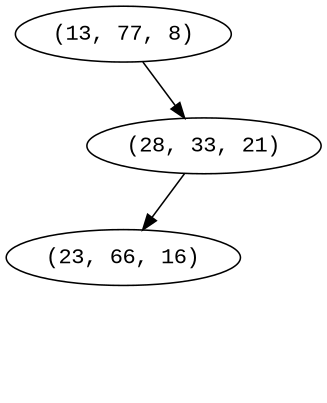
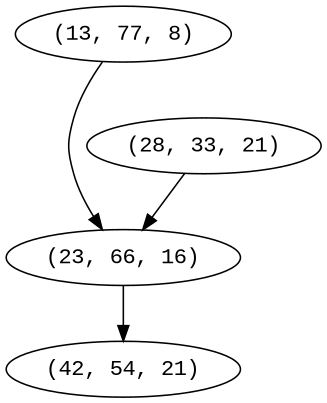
edge "(13, 77, 8)" -> "(28, 33, 21)": now "(13, 77, 8)" -> "(23, 66, 16)"
node "(42, 54, 21)": added
